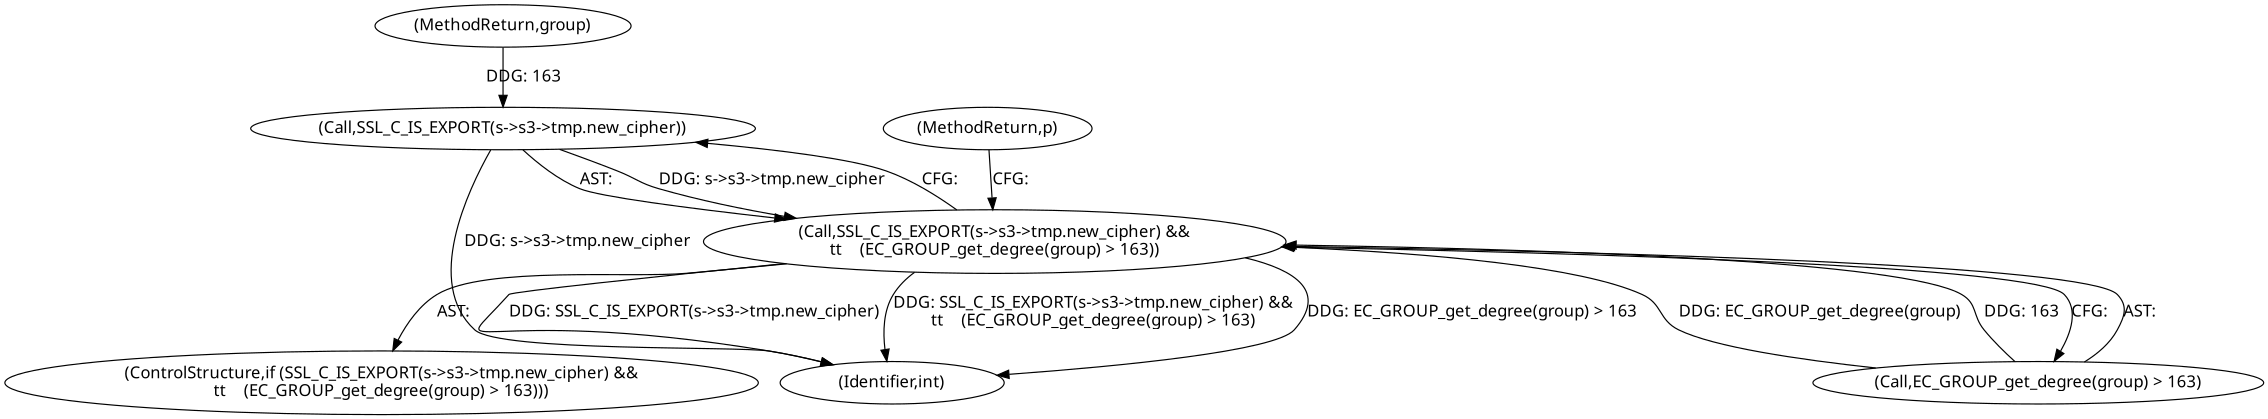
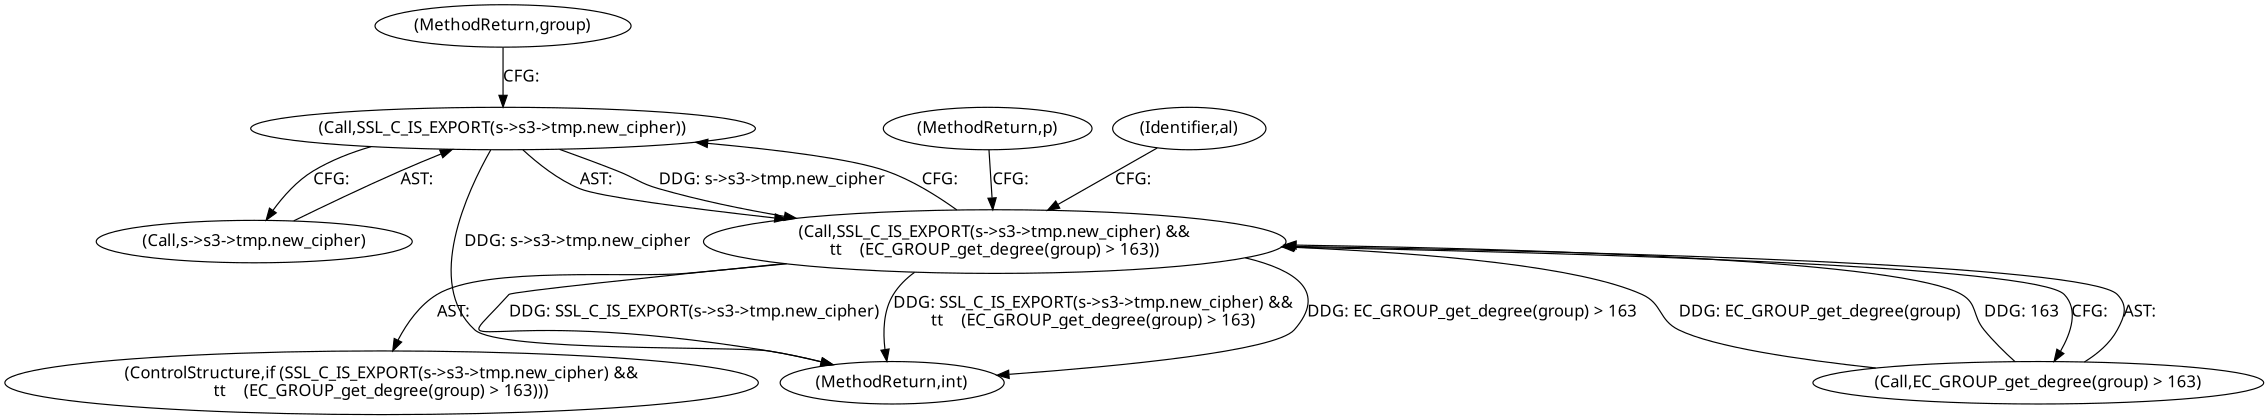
edge "(MethodReturn,group)" -> "(Call,SSL_C_IS_EXPORT(s->s3->tmp.new_cipher))": label "DDG: 163" -> "CFG: "
node "(Identifier,al)": added
node "(Call,s->s3->tmp.new_cipher)": added
node "(Identifier,int)": label "(Identifier,int)" -> "(MethodReturn,int)"
